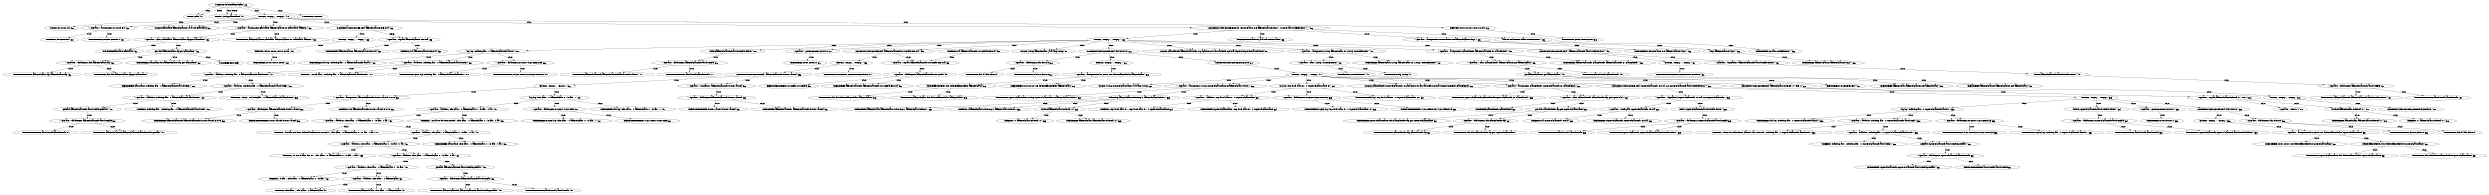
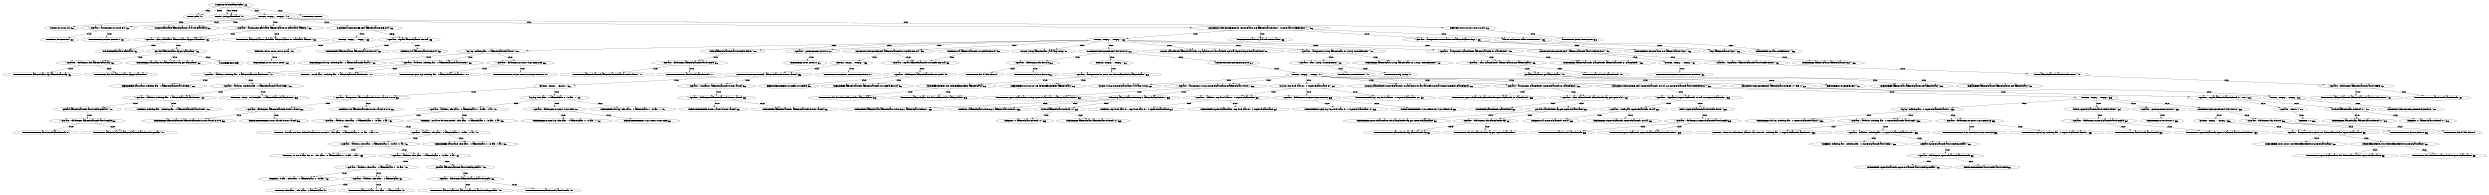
node "(LITERAL,1,-1)": added
edge "(<operator>.fieldAccess,this.classFileInfoMap)" -> "(FIELD_IDENTIFIER,classFileInfoMap,classFileInfoMap)": label "AST: " -> "DDG: "
